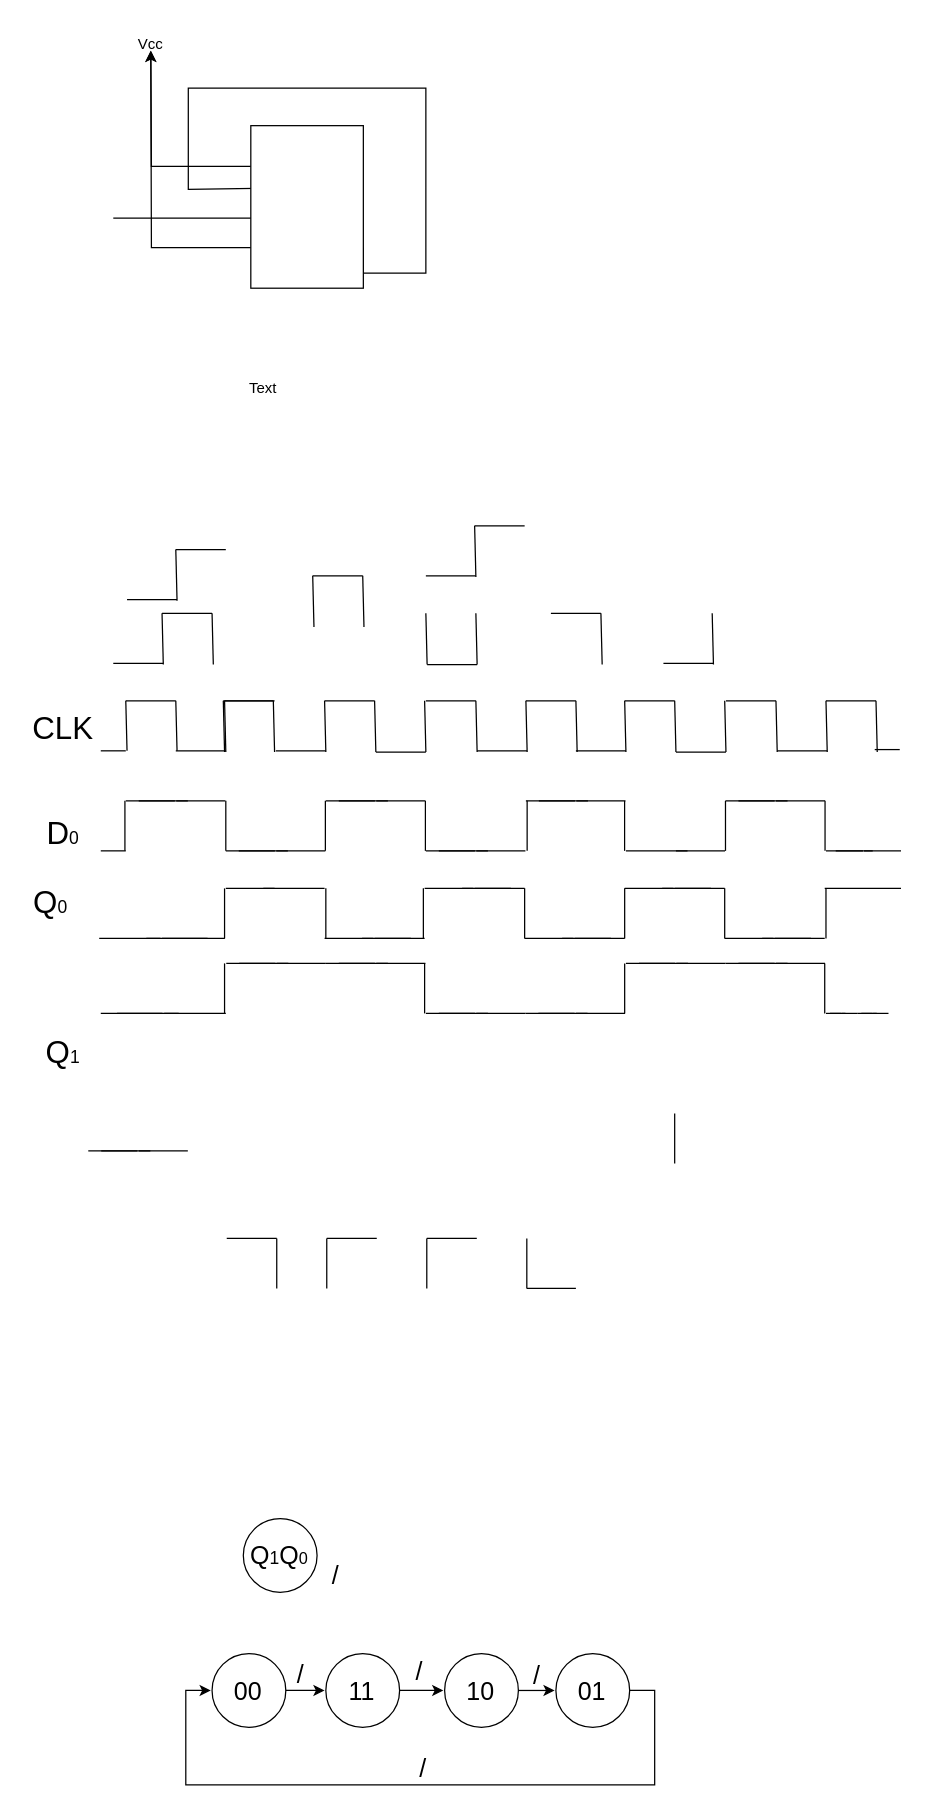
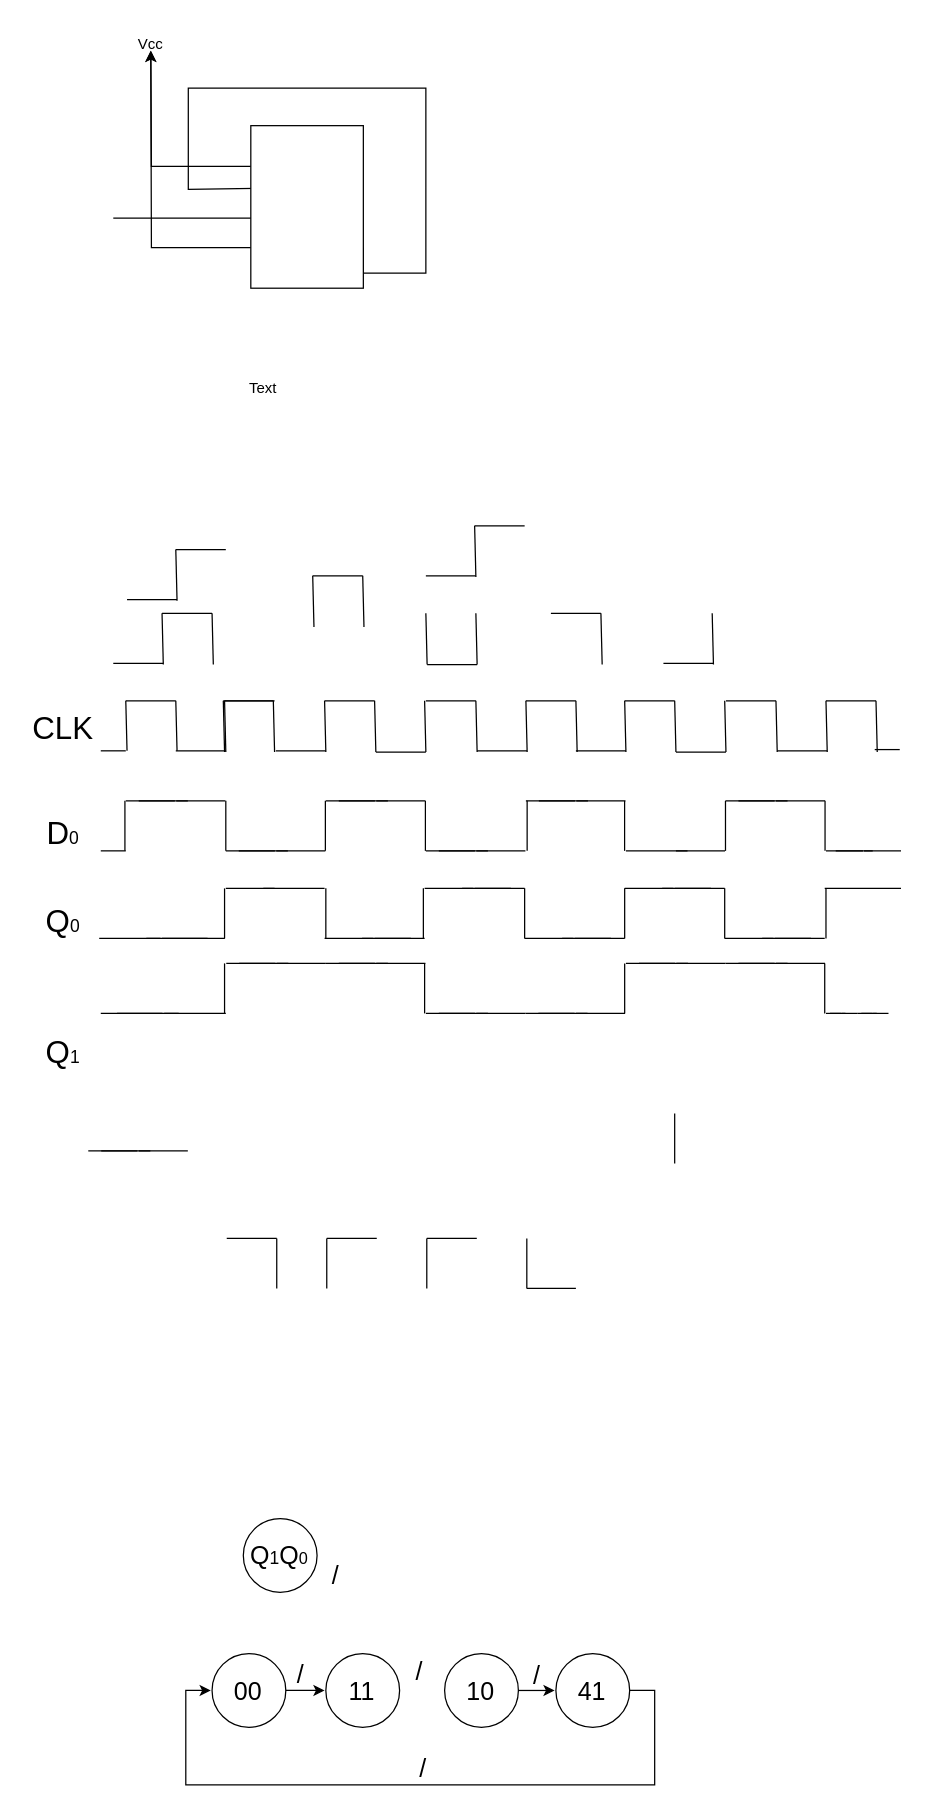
node "Q0": moved (51, 901) -> (63, 919)
edge "11" -> "10": removed
node "01": label "01" -> "41"
